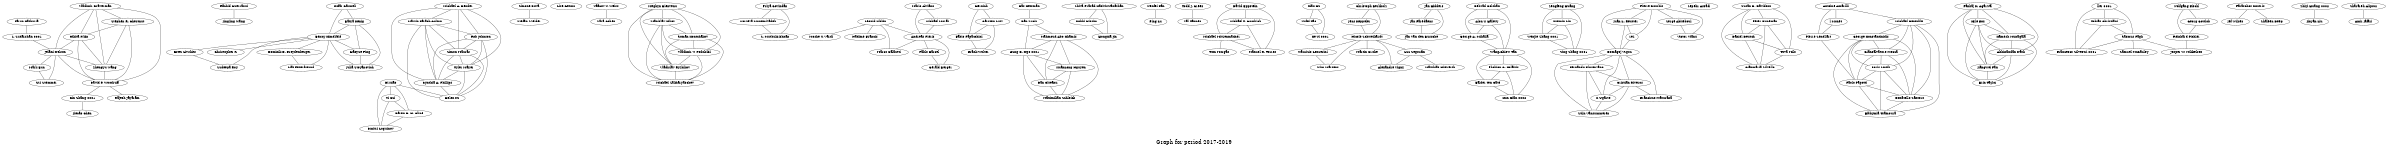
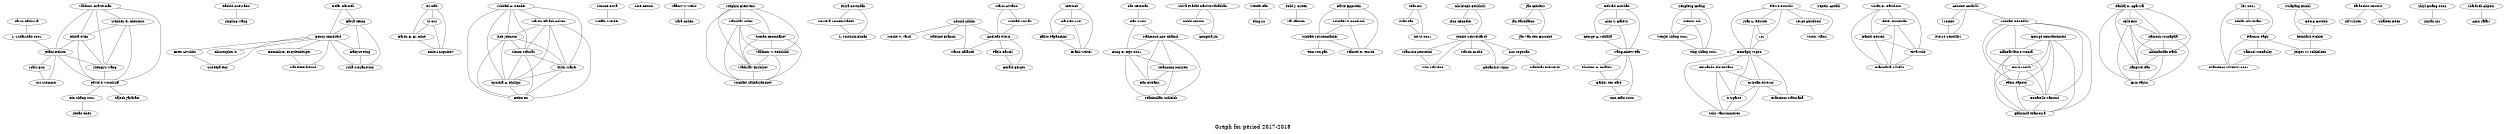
edge "Hernich" -- "Frank Wolter": added
edge "Tobias Christiani" -- "Francesco Silvestri 0001": now "Samuel McCauley" -- "Francesco Silvestri 0001"
edge "Pierre Senellart" -- "Paolo Papotti": now "Michael Benedikt" -- "Paolo Papotti"
edge "Phokion G. Kolaitis" -- "Kun Qian 0002": removed
edge "Giansalvatore Mecca" -- "Efthymia Tsamoura": added
edge "Di Xiao" -- "Helen Xu": now "Michael A. Bender" -- "Helen Xu"
